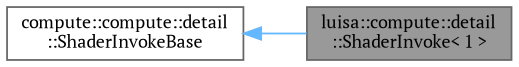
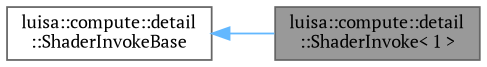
node "compute::compute::detail ::ShaderInvokeBase": label "compute::compute::detail ::ShaderInvokeBase" -> "luisa::compute::detail ::ShaderInvokeBase"
